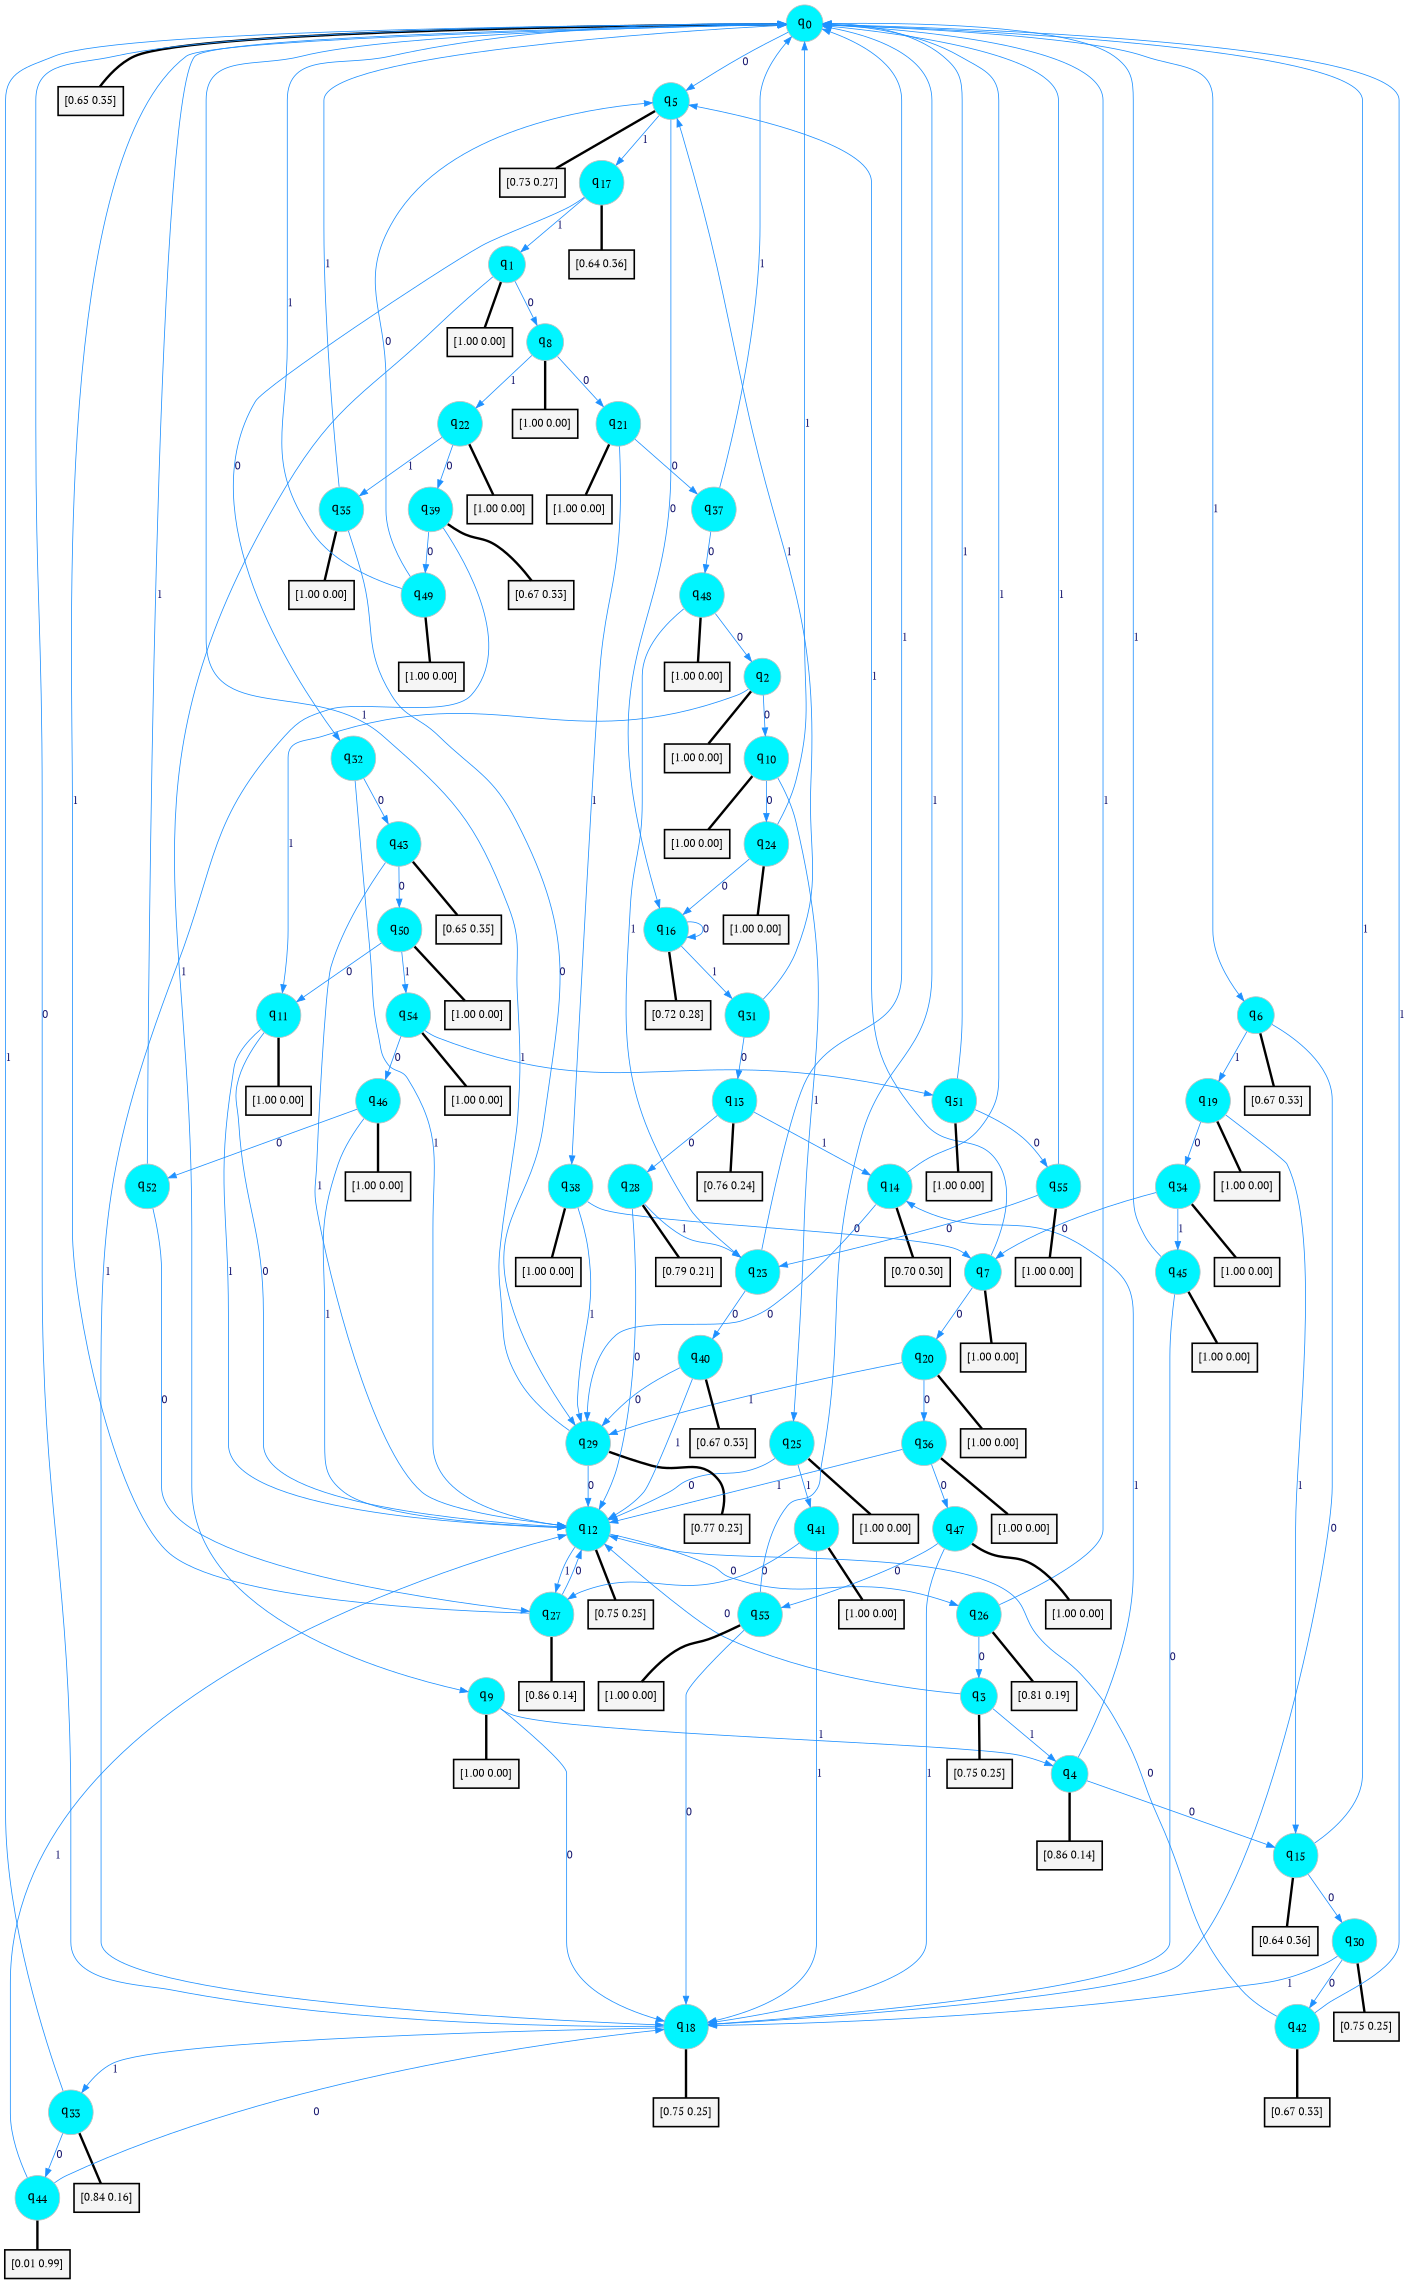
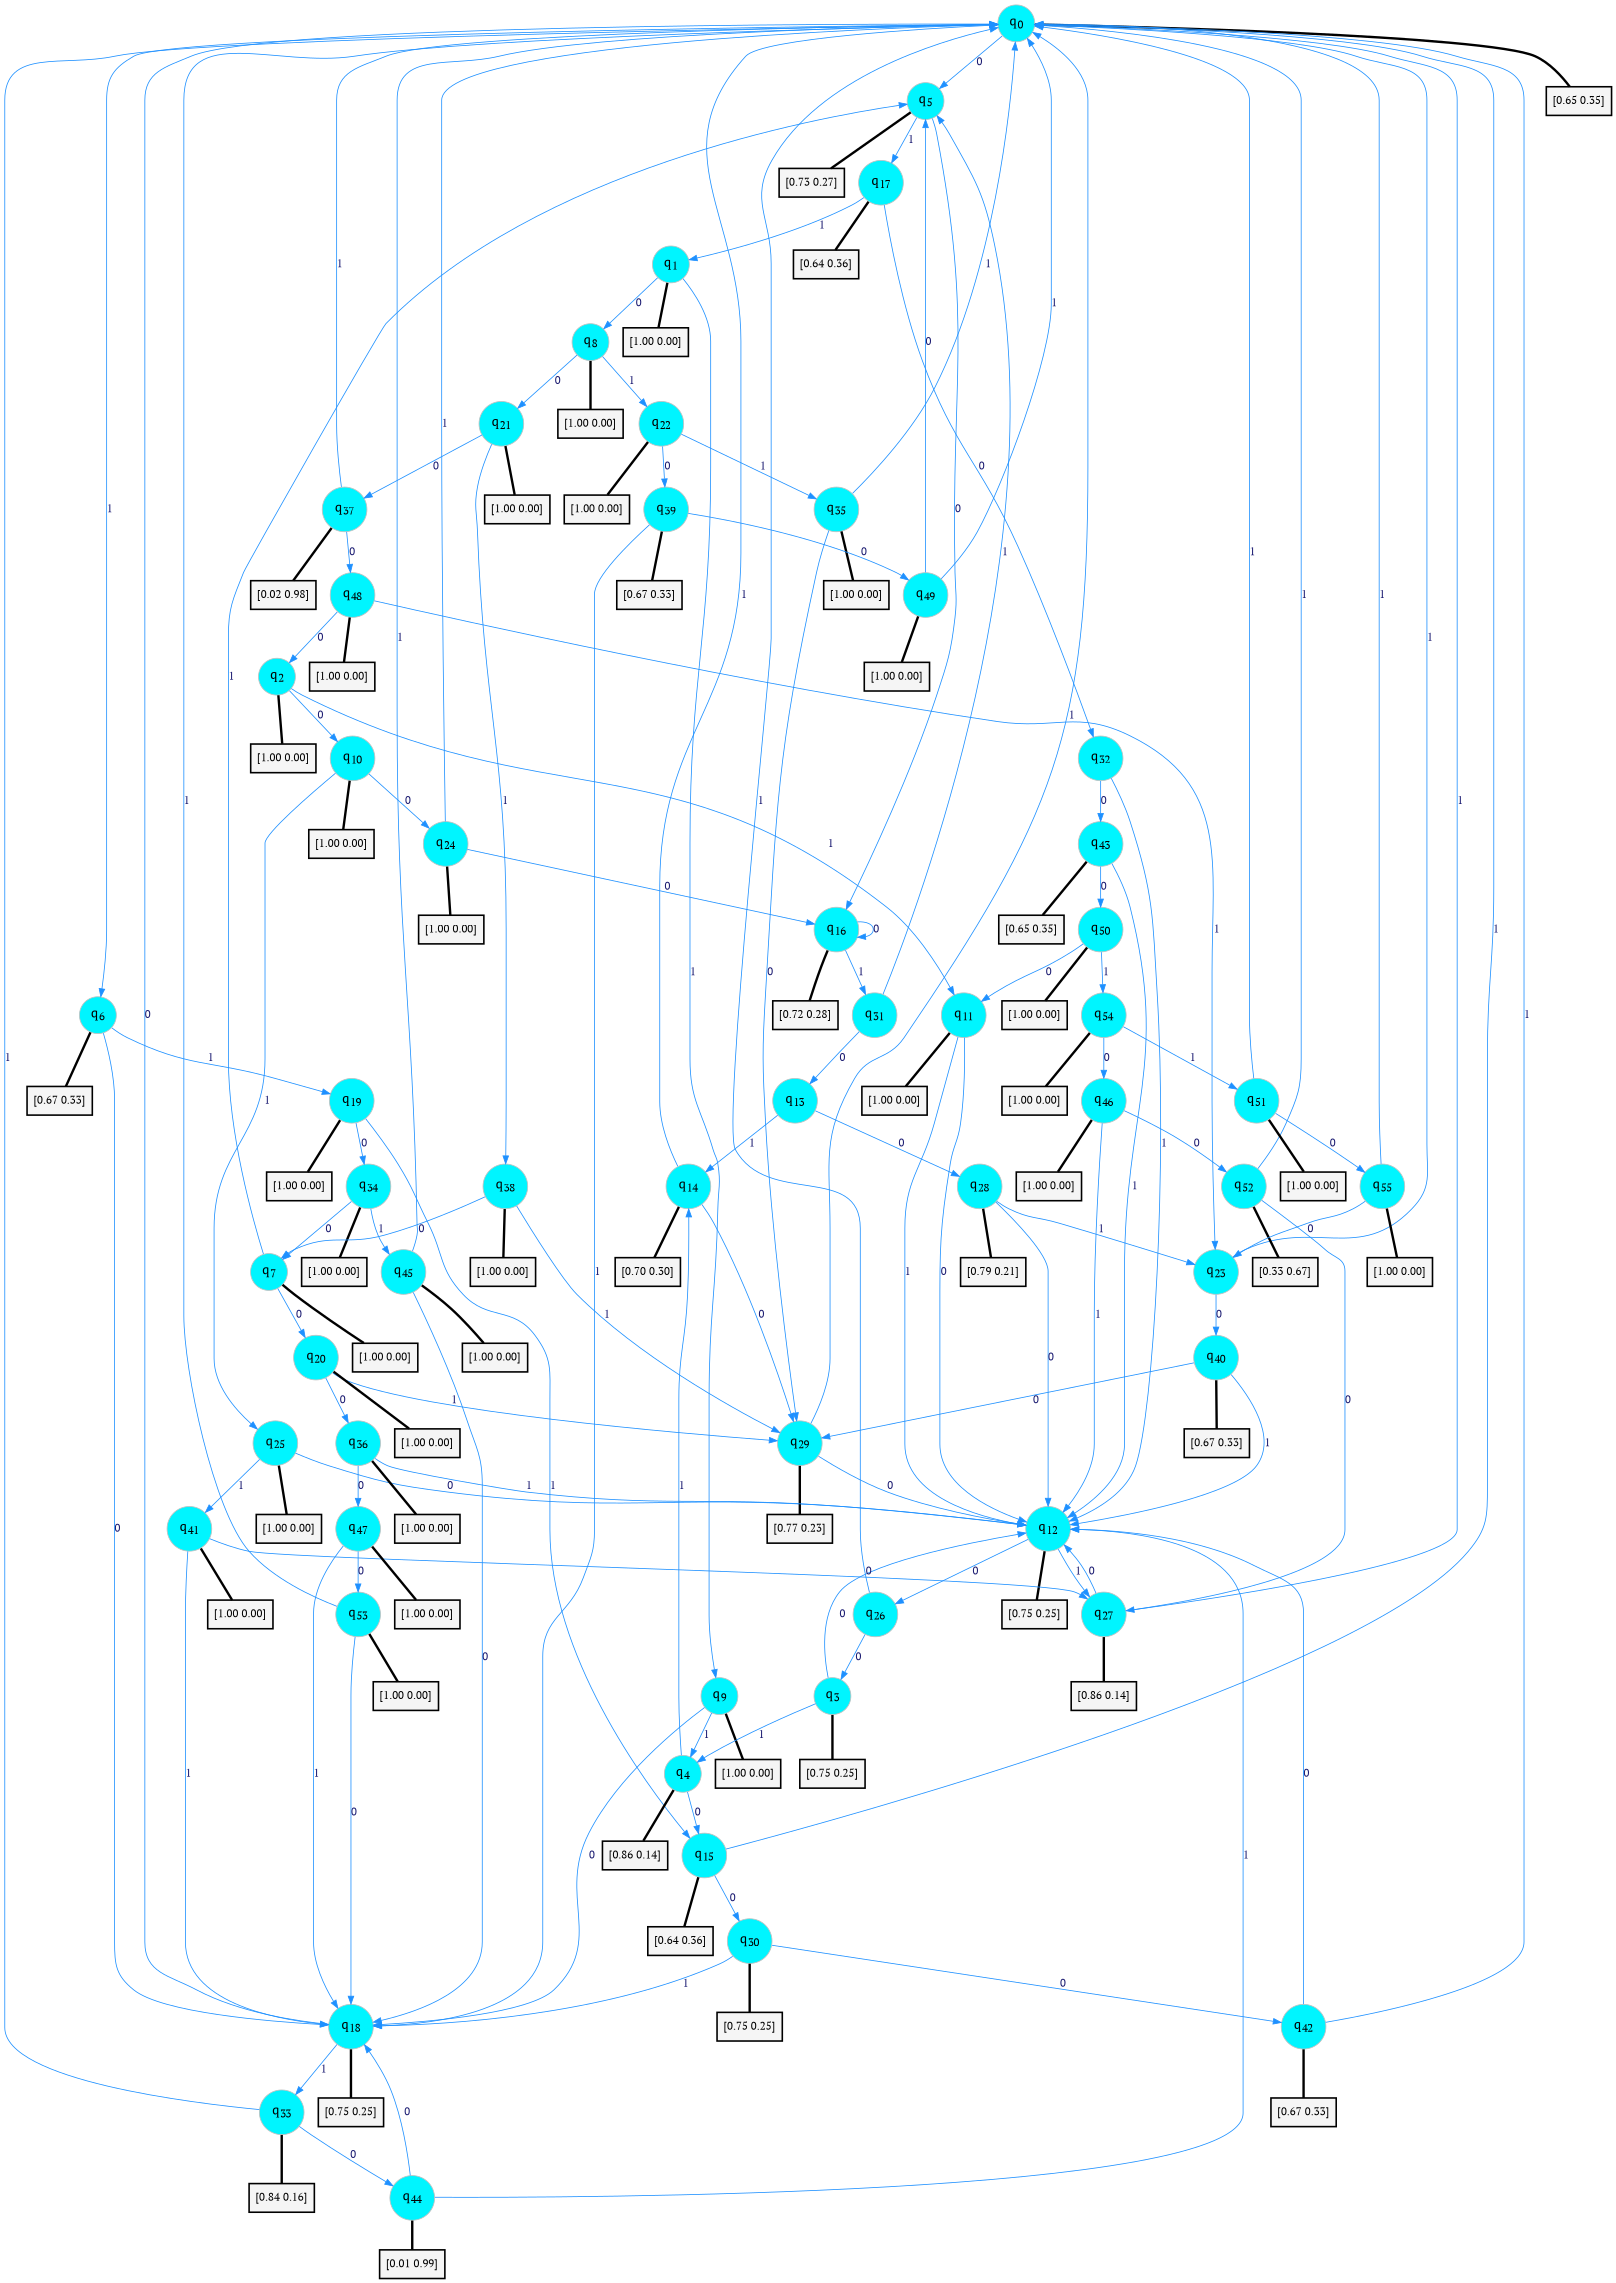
node "[0.02 0.98]": added
node "[0.76 0.24]": removed
node "[0.33 0.67]": added
node "[0.81 0.19]": removed
